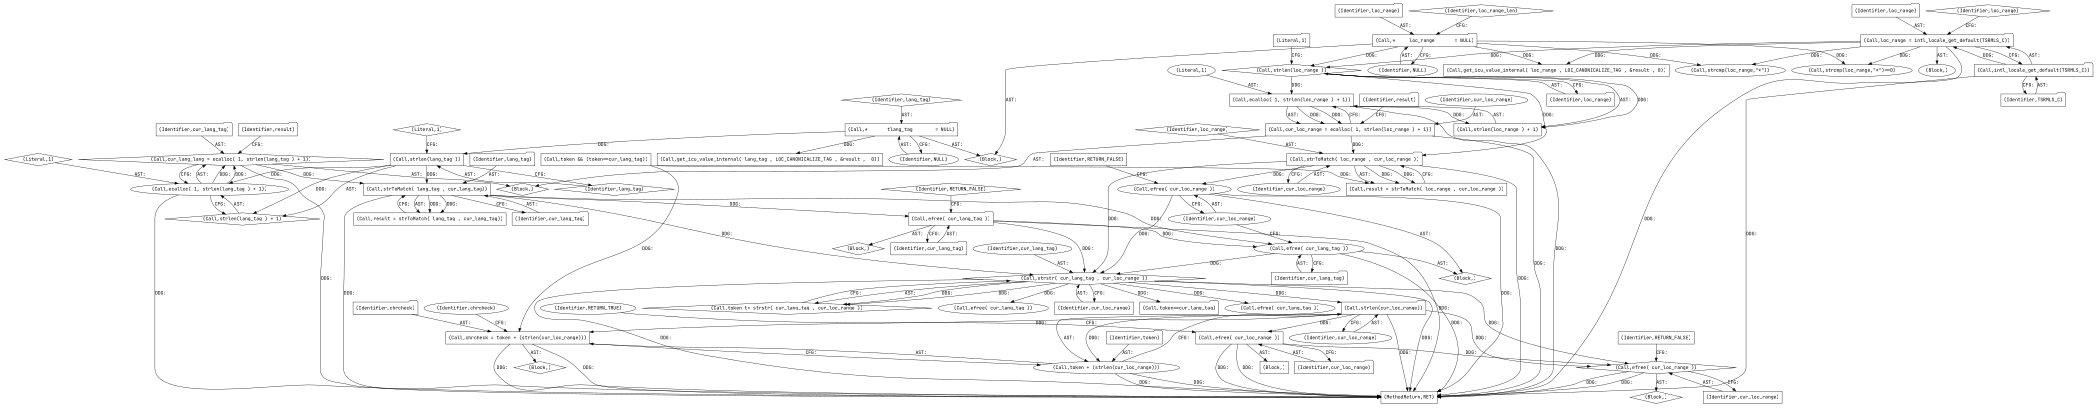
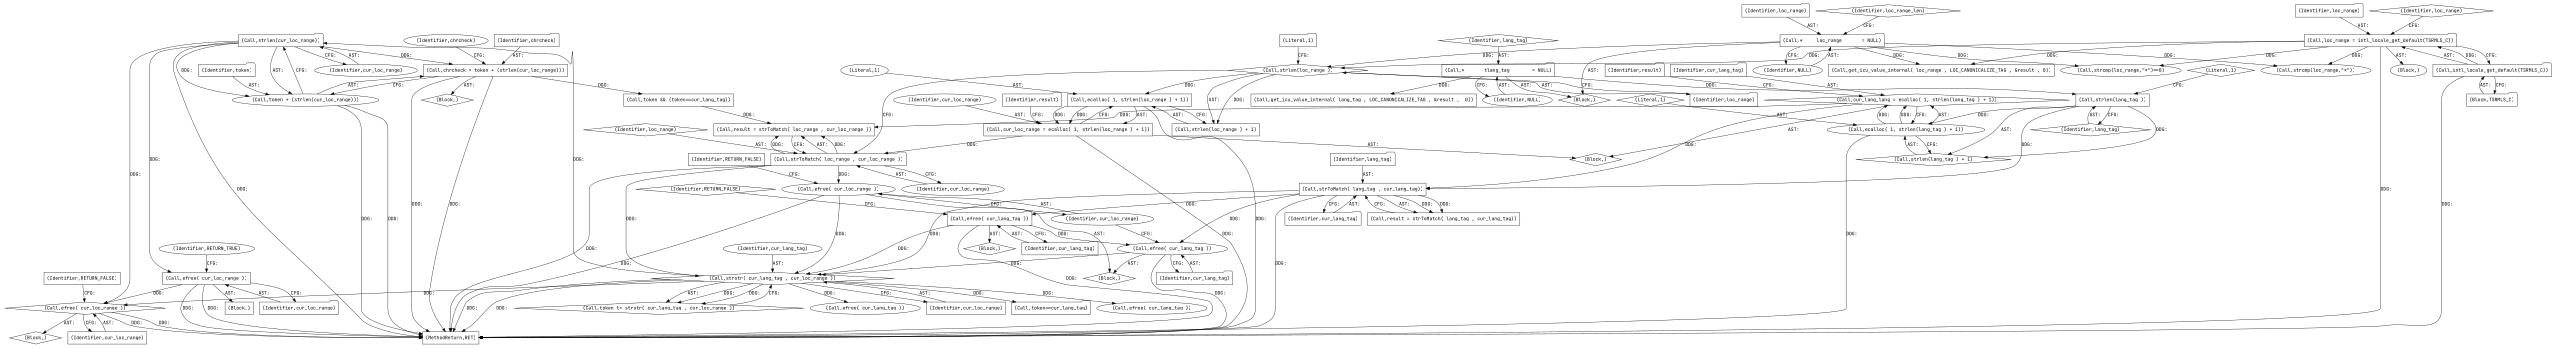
node "(Identifier,TSRMLS_C)": label "(Identifier,TSRMLS_C)" -> "(Block,TSRMLS_C)"
edge "(Call,ecalloc( 1, strlen(loc_range ) + 1))" -> "(Call,strlen(loc_range ) + 1)": label "DDG: " -> "CFG: "
edge "(Call,strlen(loc_range ))" -> "(Call,strToMatch( loc_range , cur_loc_range ))": label "DDG: " -> "CFG: "
edge "(Call,token && (token==cur_lang_tag))" -> "(Call,chrcheck = token + (strlen(cur_loc_range)))": reversed
edge "(Call,cur_lang_lang = ecalloc( 1, strlen(lang_tag ) + 1))" -> "(MethodReturn,RET)": now "(Call,cur_lang_lang = ecalloc( 1, strlen(lang_tag ) + 1))" -> "(Call,result = strToMatch( loc_range , cur_loc_range ))"
